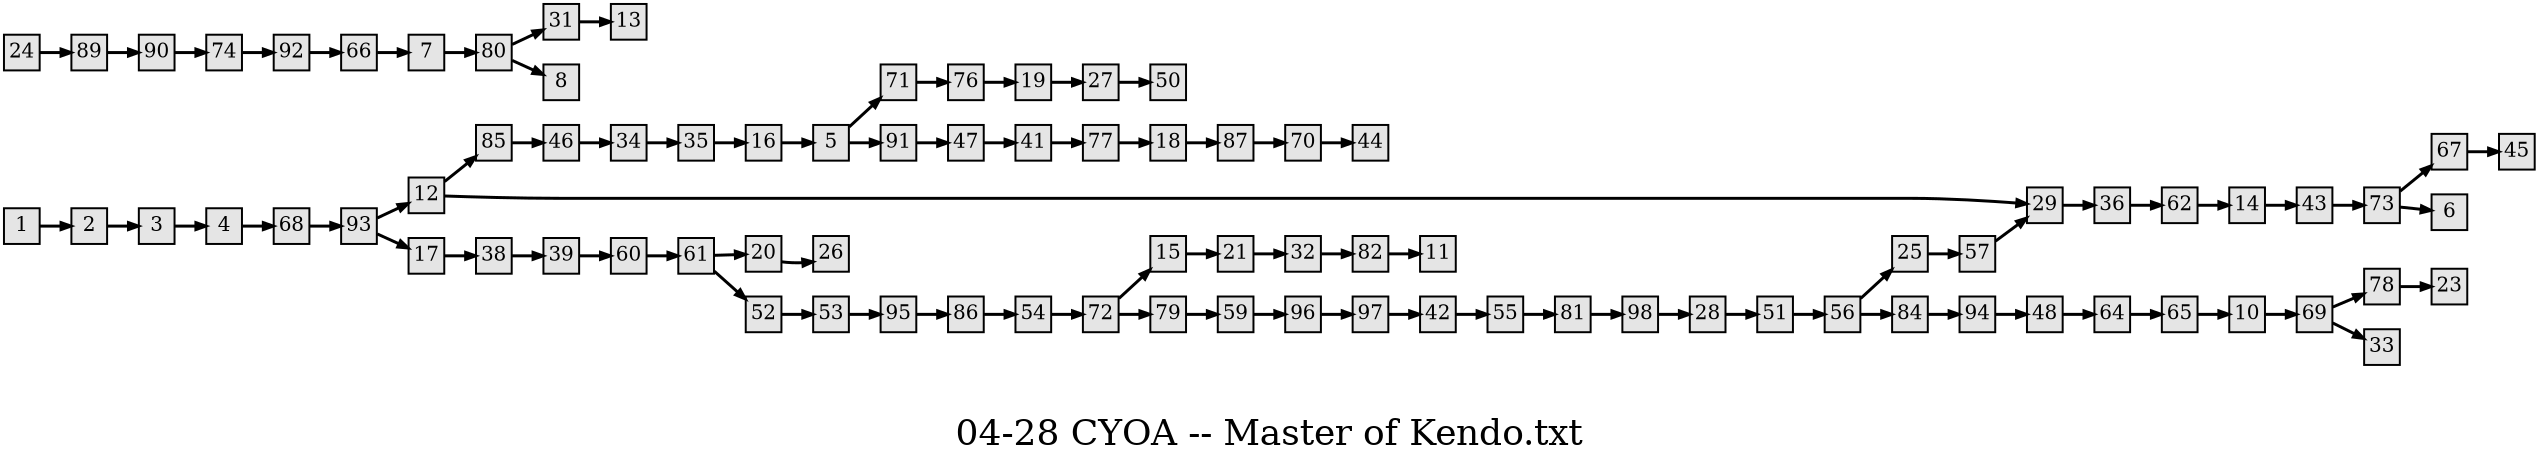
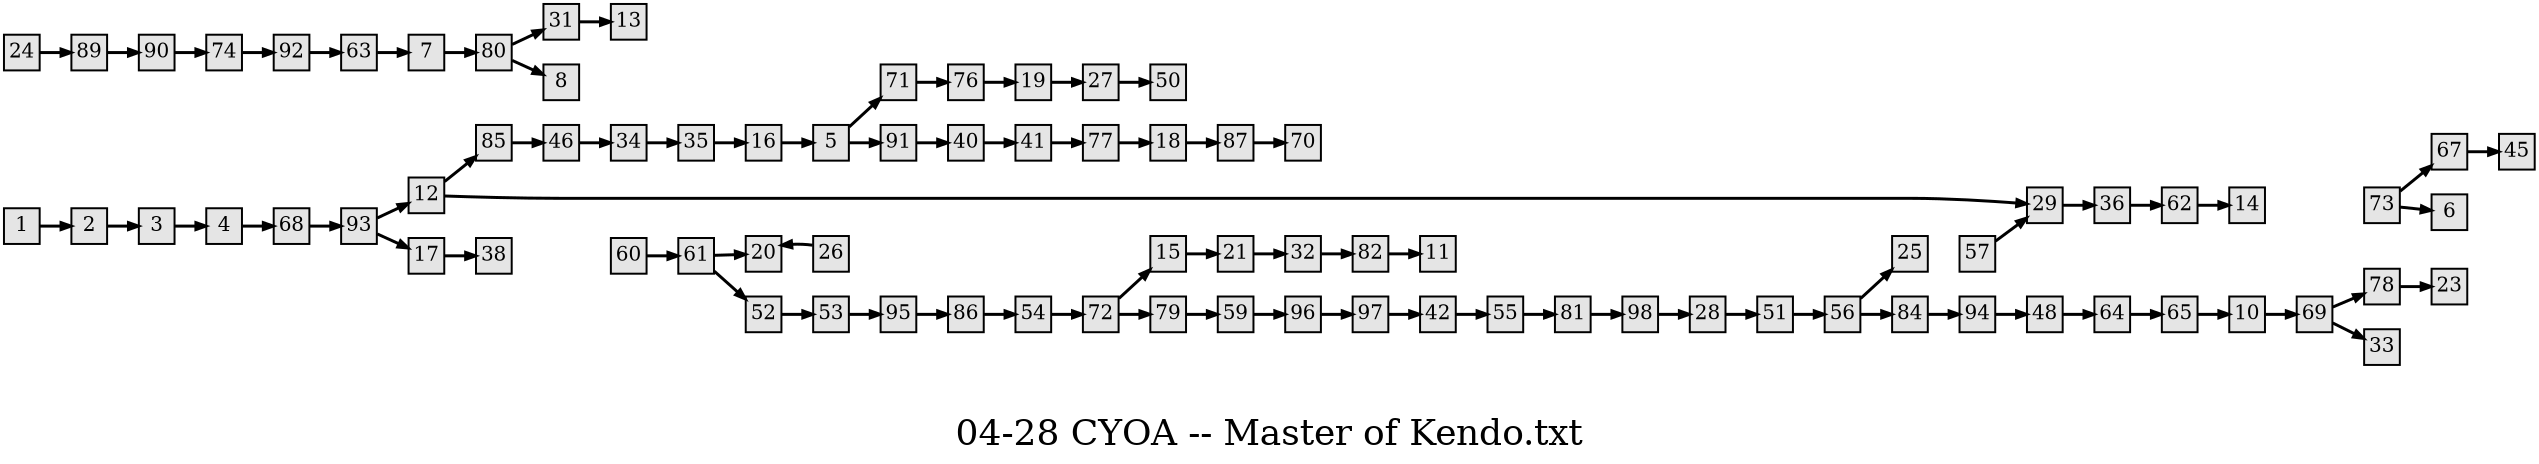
node "66": label "66" -> "63"
node "47": label "47" -> "40"
node "44": removed
node "43": removed
edge "25" -> "57": removed
node "39": removed
edge "20" -> "26": reversed
